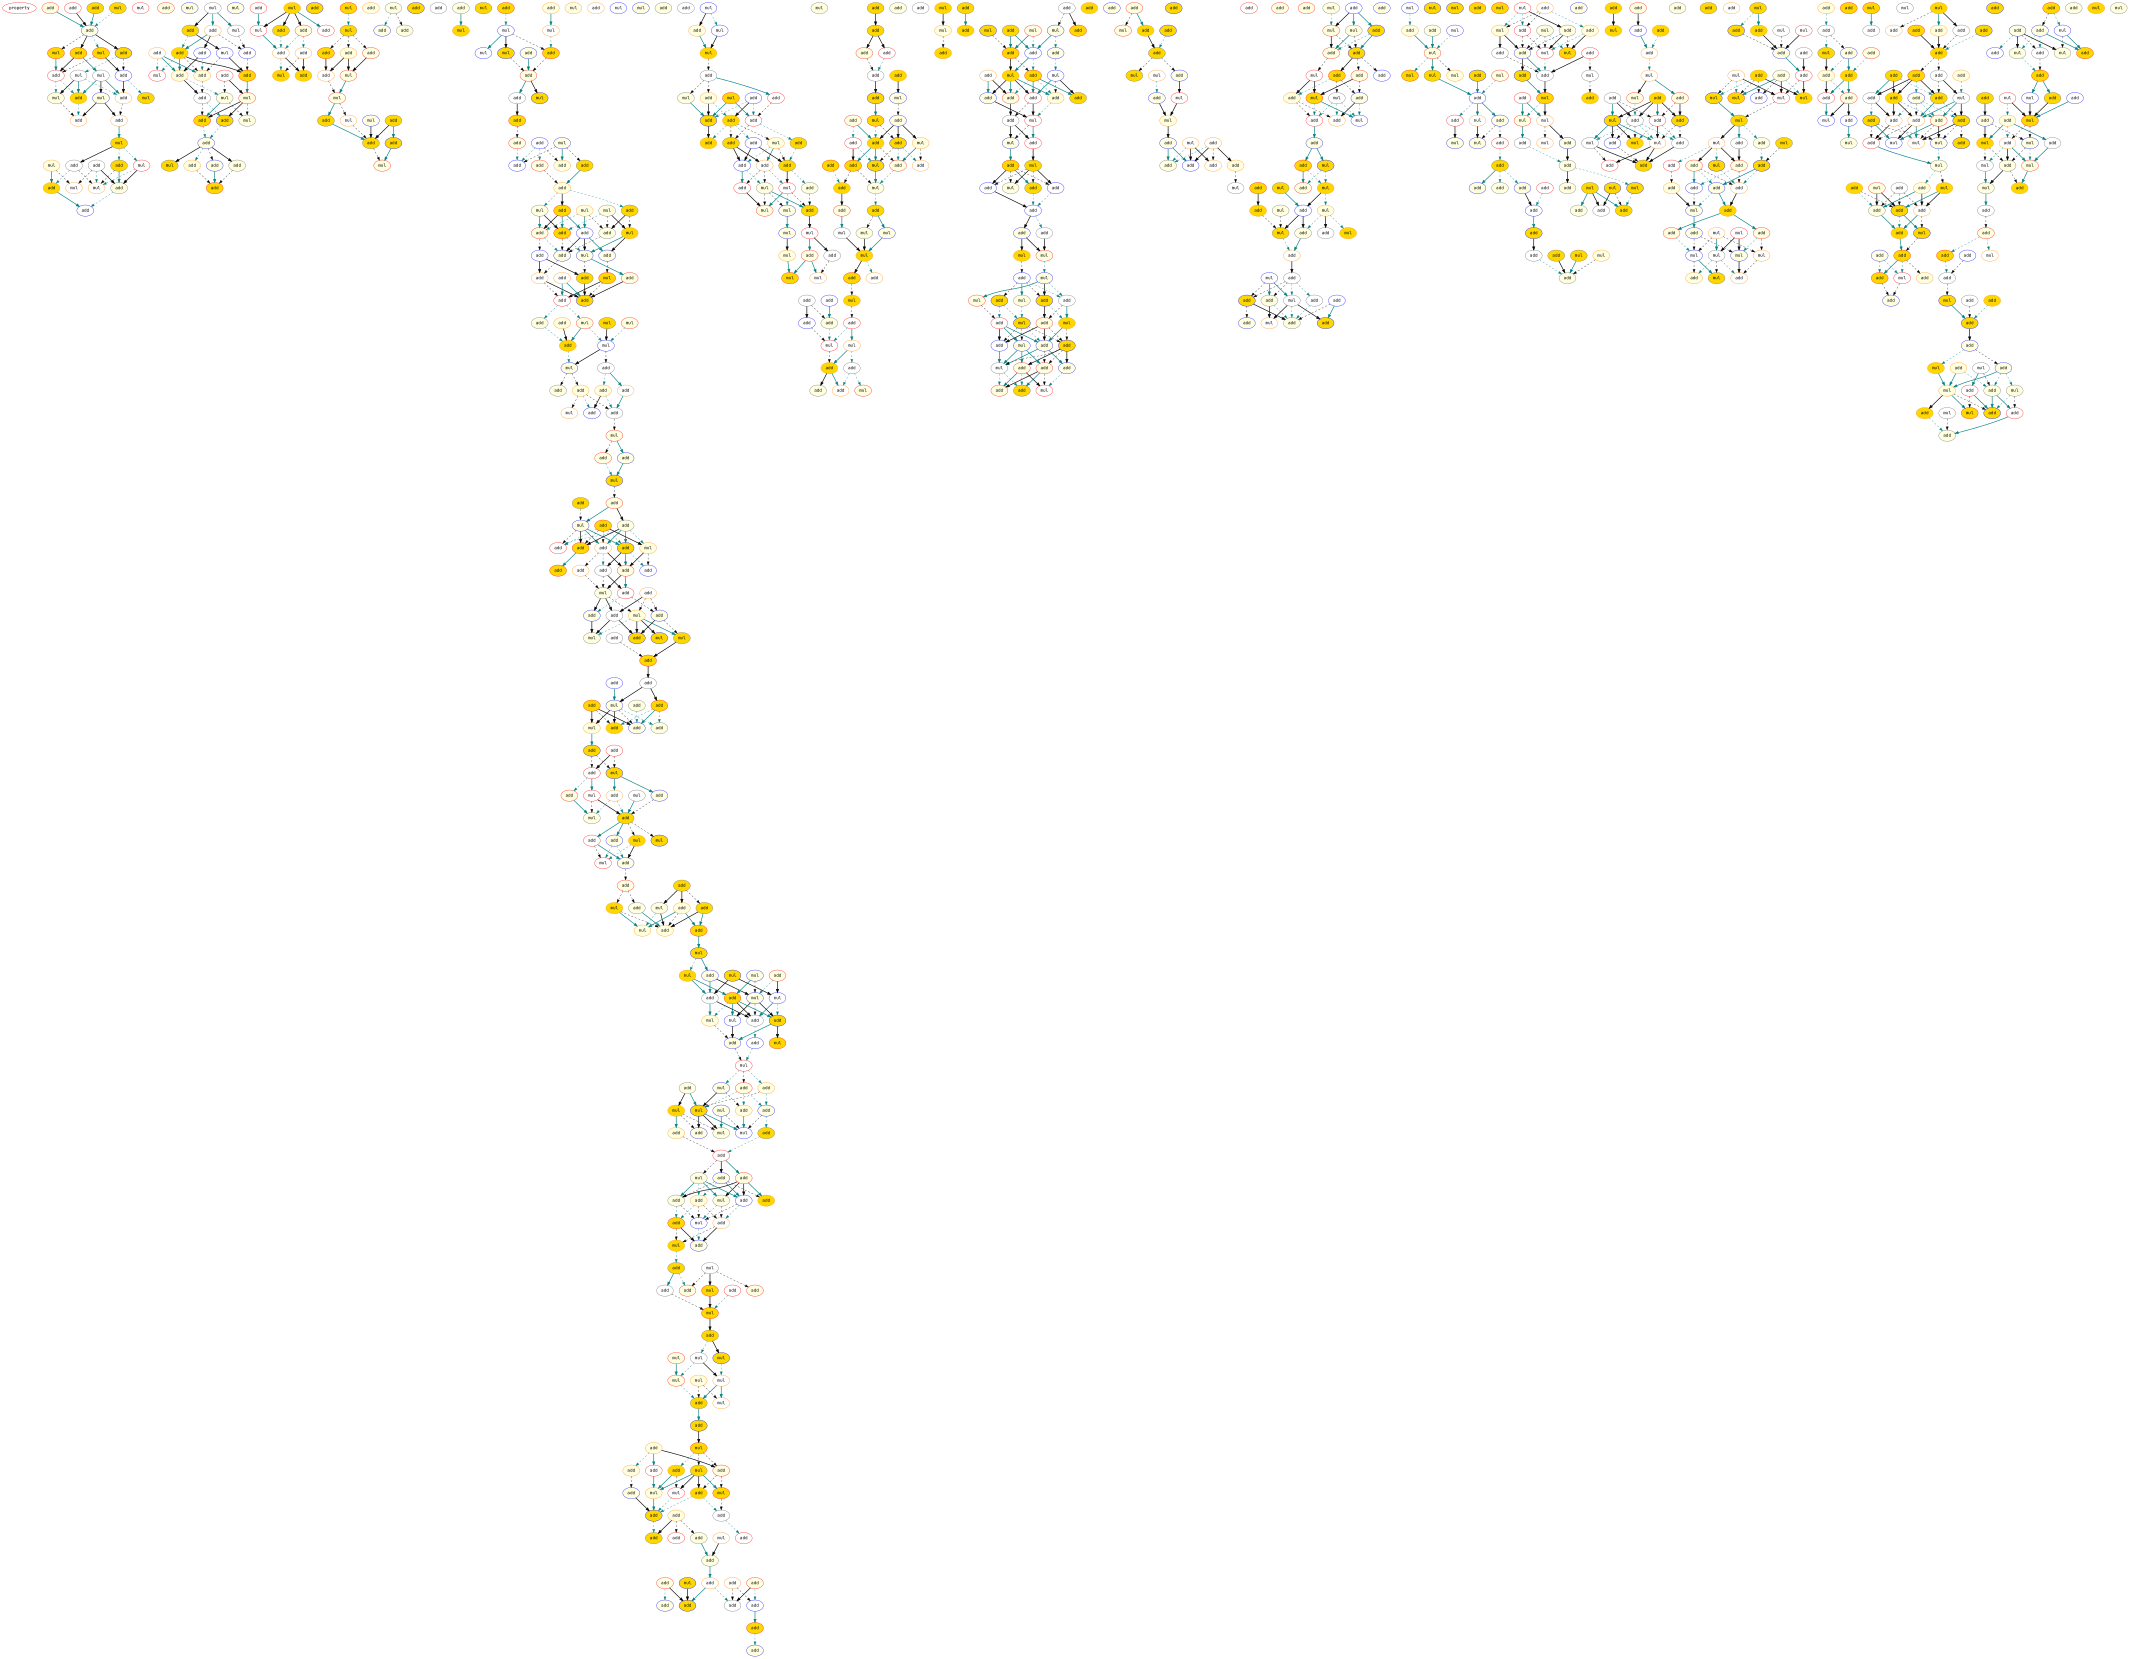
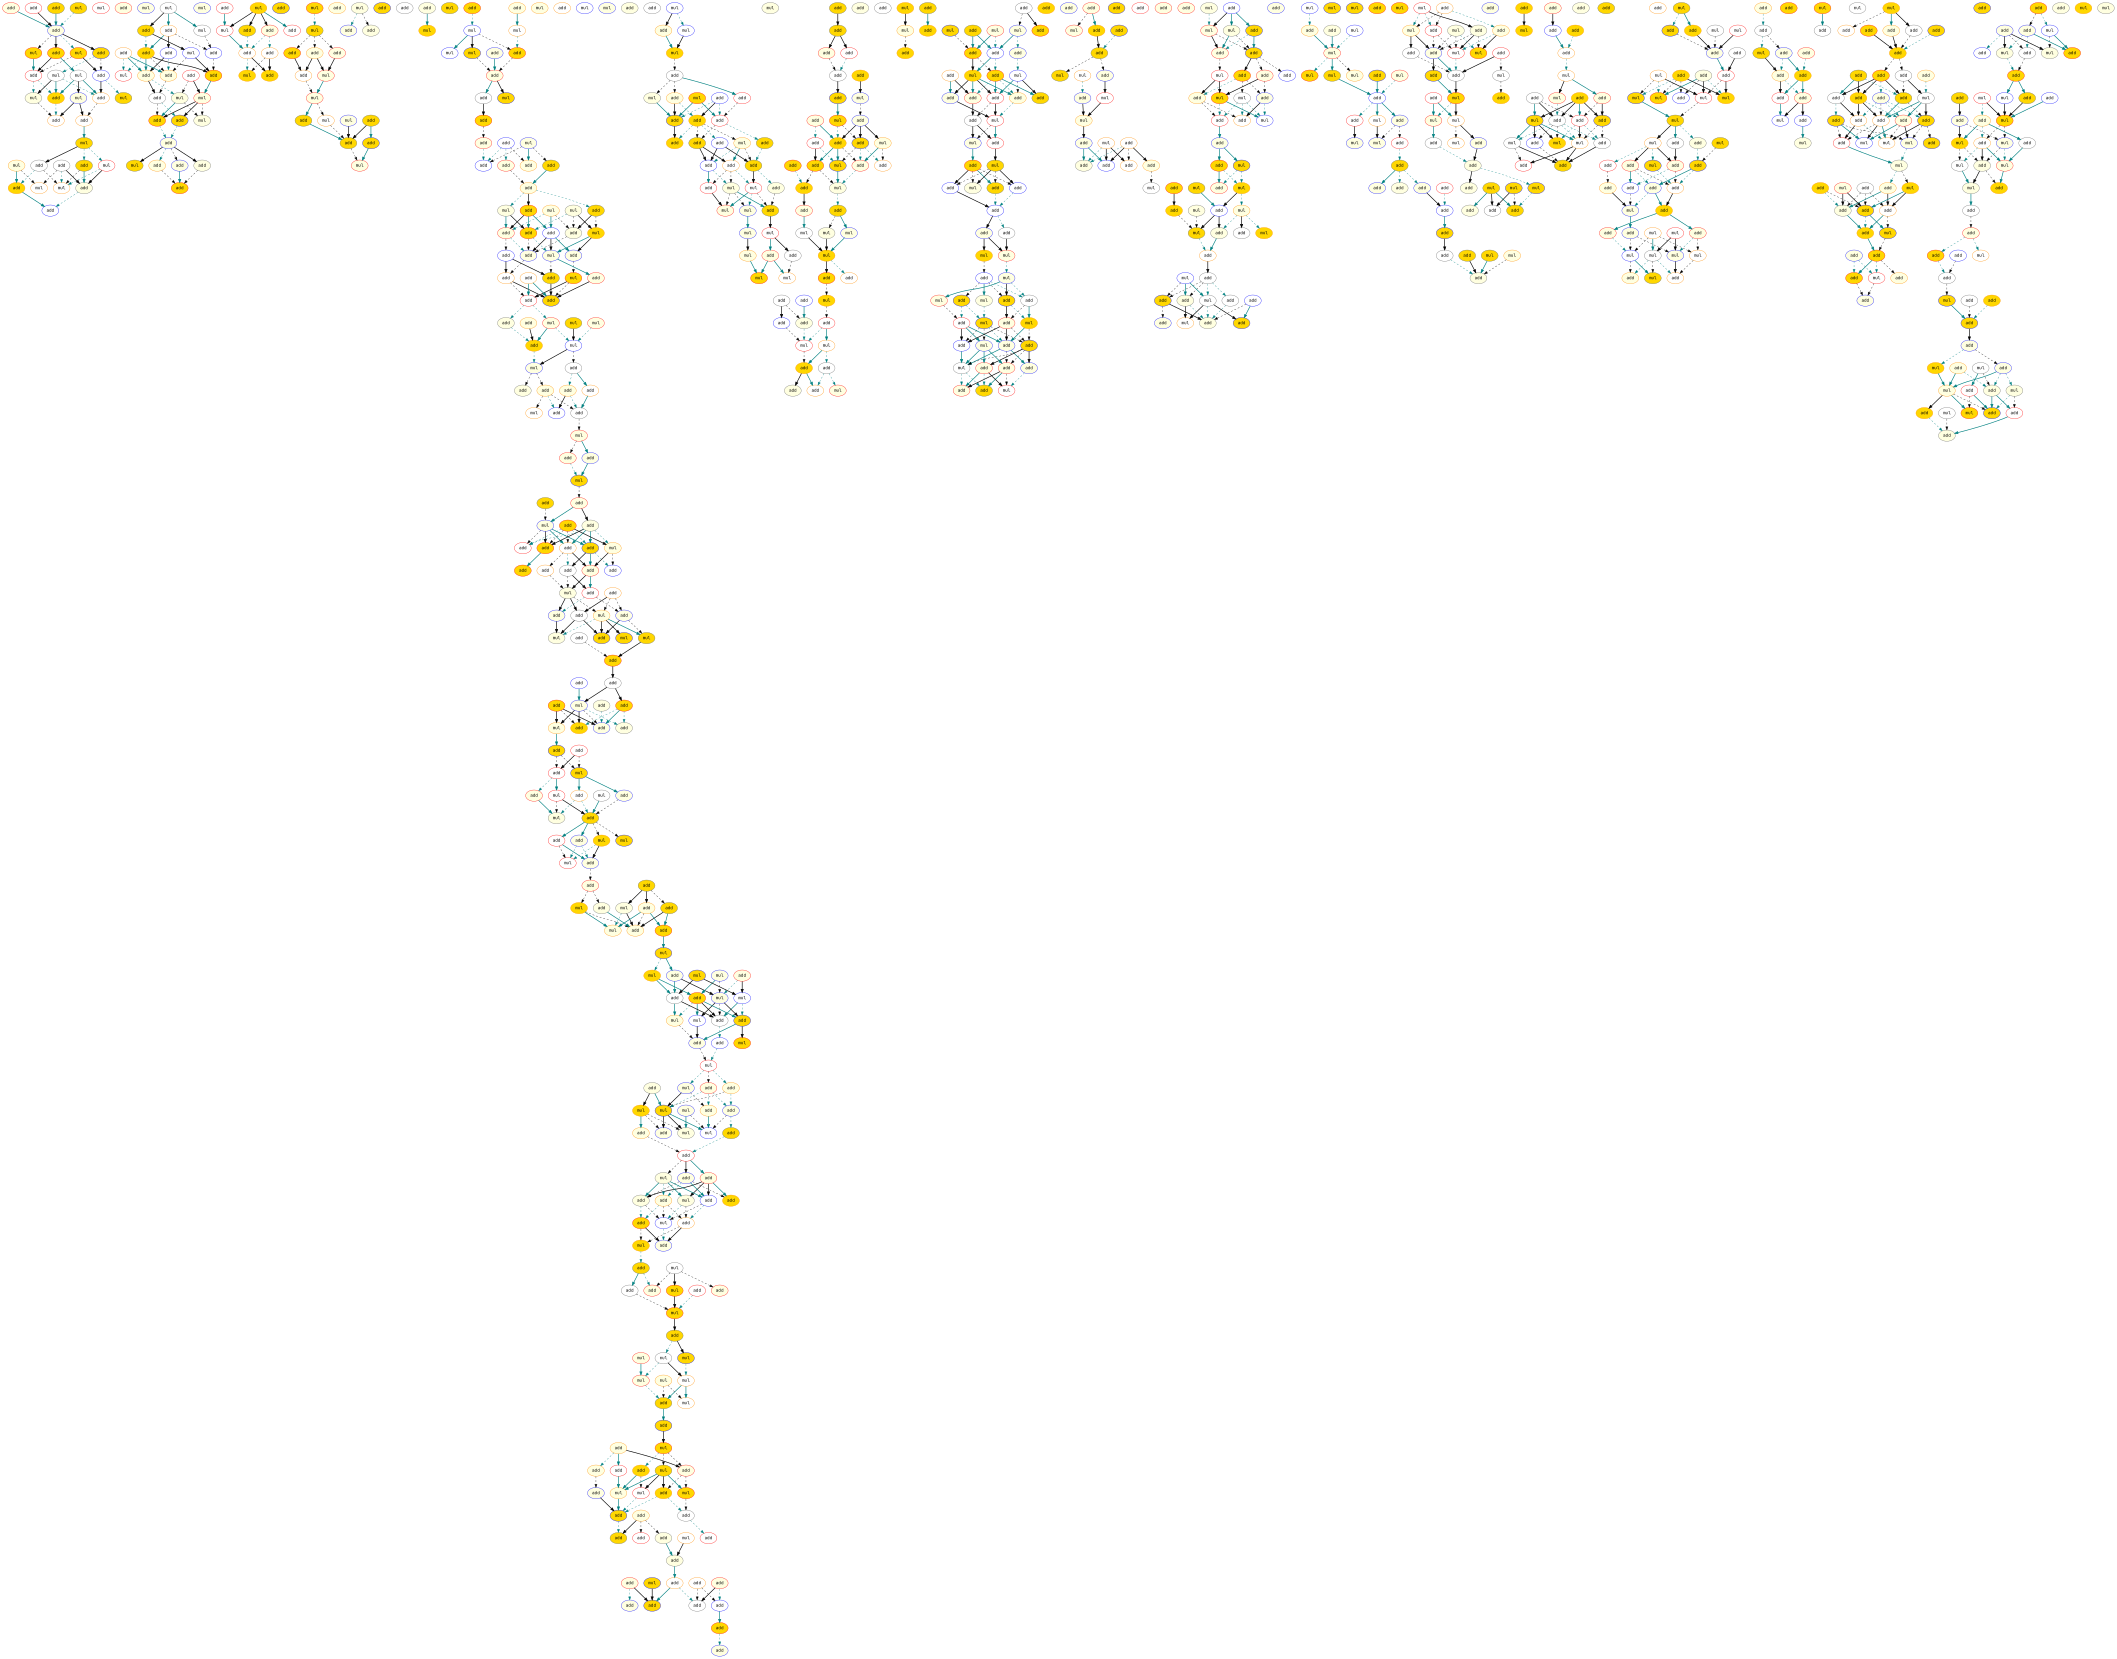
node "property": removed
